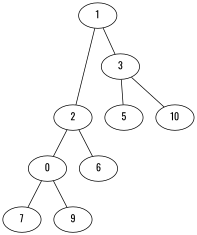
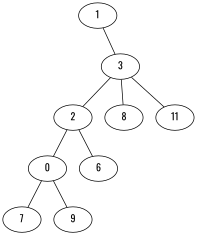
edge "1" -- "2": now "3" -- "2"
node "5": label "5" -> "8"
node "10": label "10" -> "11"
